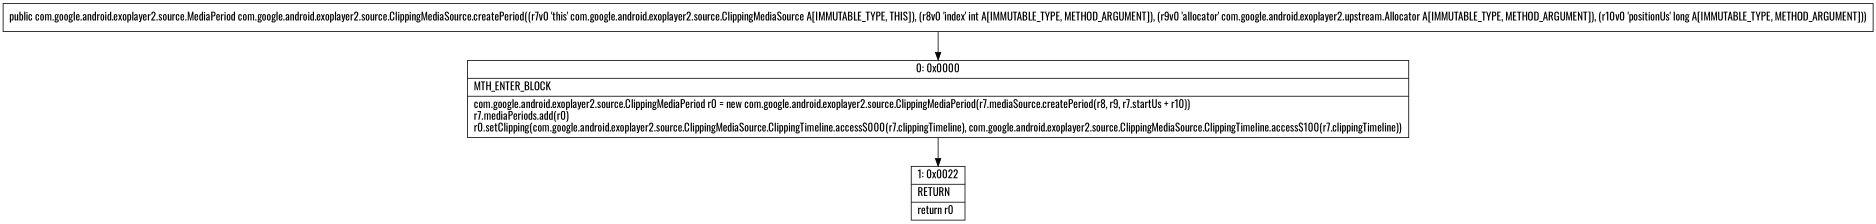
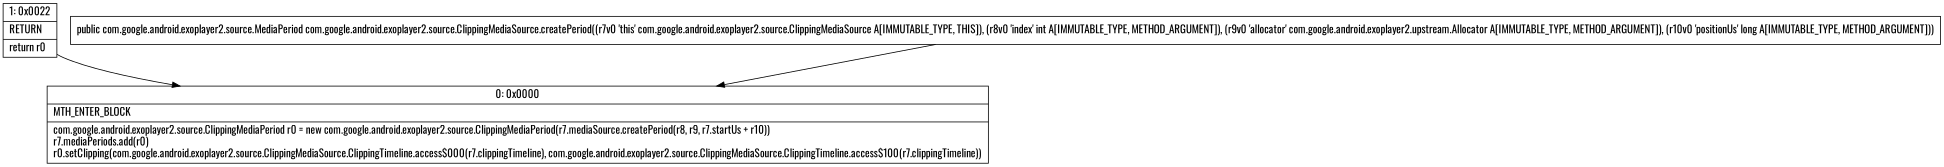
edge "0: 0x0000" -> "1: 0x0022": reversed
